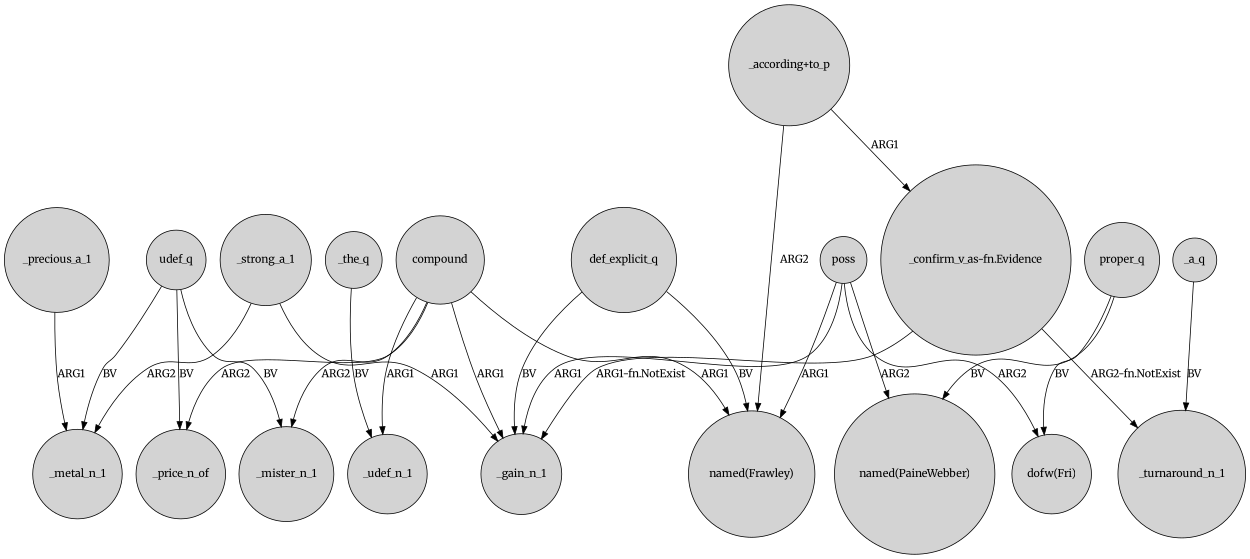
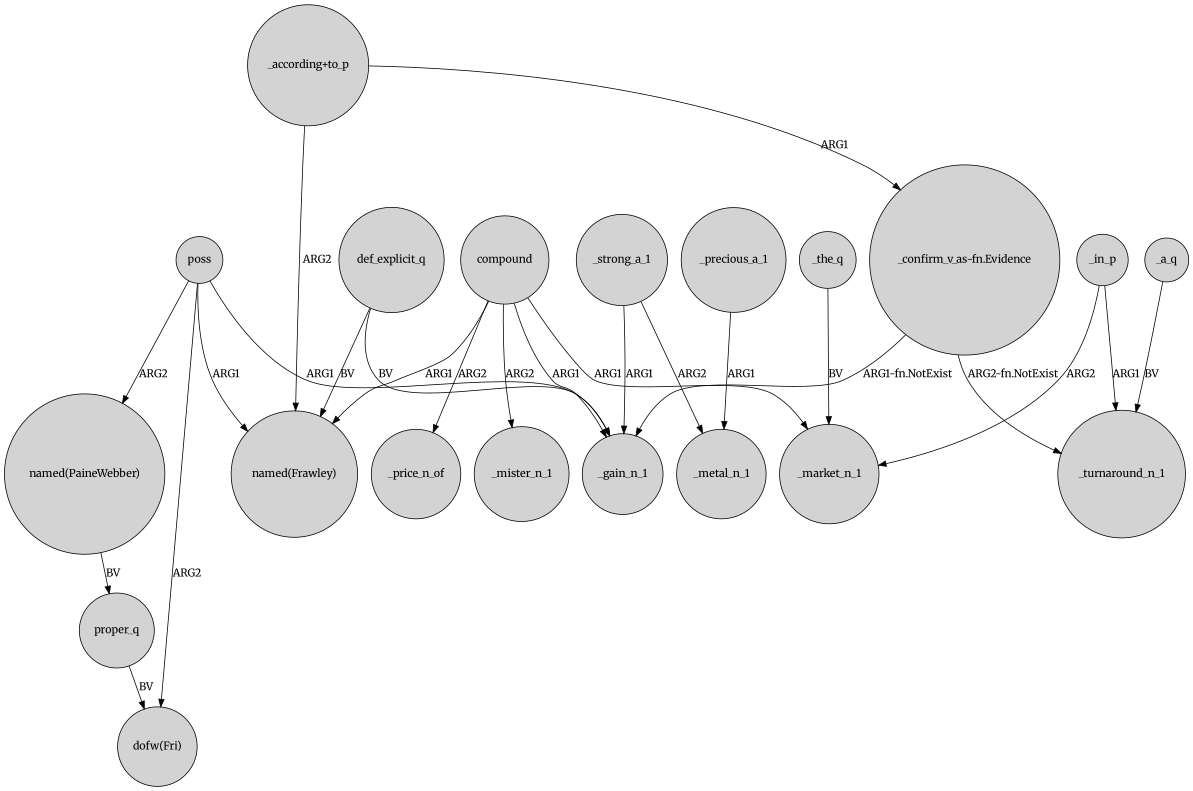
node "udef_q": removed
node "_in_p": added
edge "proper_q" -> "named(PaineWebber)": reversed
node "_udef_n_1": label "_udef_n_1" -> "_market_n_1"
